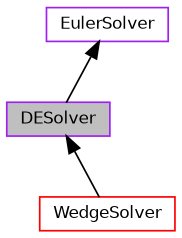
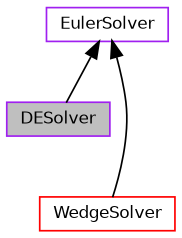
edge "WedgeSolver" -> "DESolver": now "WedgeSolver" -> "EulerSolver"
